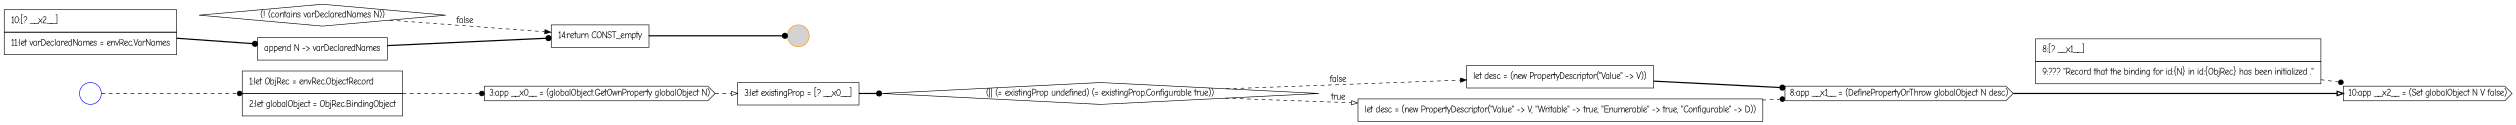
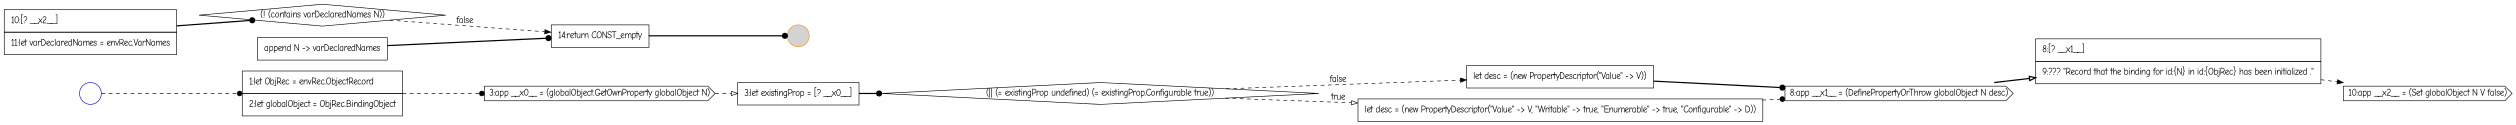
edge "10:[? __x2__]" -> "append N -> varDeclaredNames": now "10:[? __x2__]" -> "(! (contains varDeclaredNames N))"
edge "8:[? __x1__]" -> "10:app __x2__ = (Set globalObject N V false)": arrowhead dot -> normal
edge "8:app __x1__ = (DefinePropertyOrThrow globalObject N desc)" -> "10:app __x2__ = (Set globalObject N V false)": now "8:app __x1__ = (DefinePropertyOrThrow globalObject N desc)" -> "8:[? __x1__]"
